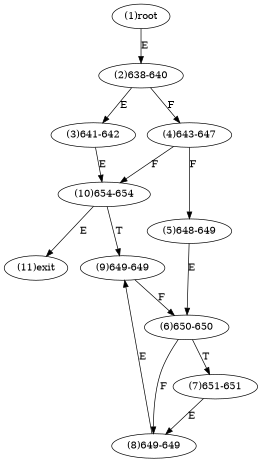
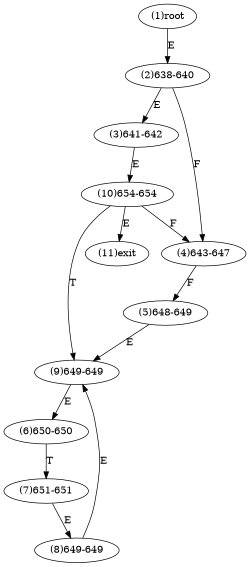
edge "(4)643-647" -> "(10)654-654": reversed
edge "(5)648-649" -> "(6)650-650": now "(5)648-649" -> "(9)649-649"
edge "(9)649-649" -> "(6)650-650": label "F" -> "E"
edge "(6)650-650" -> "(8)649-649": removed, label "F"
